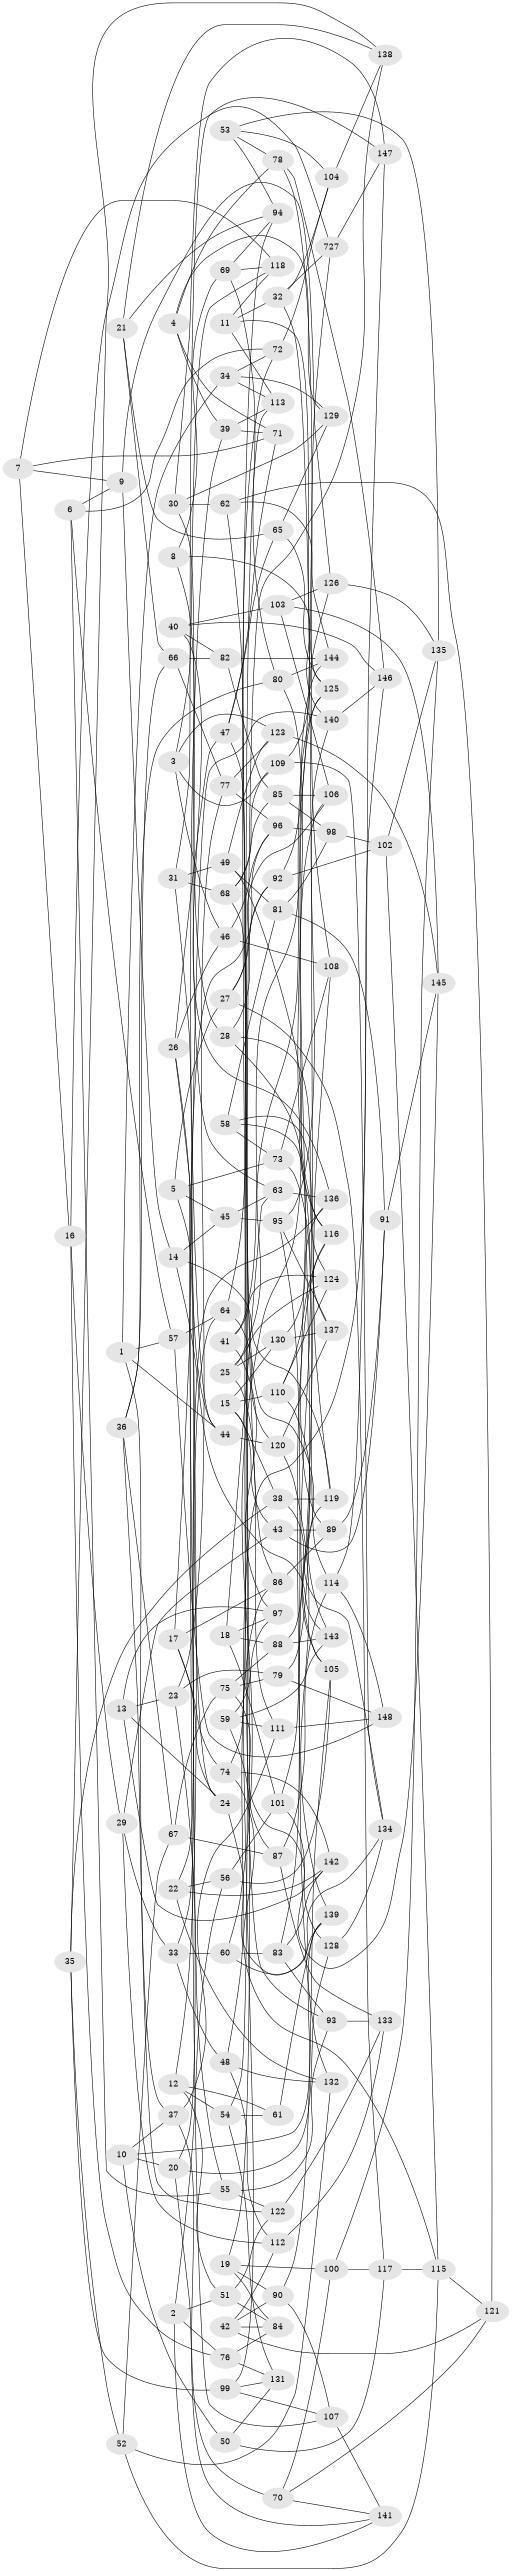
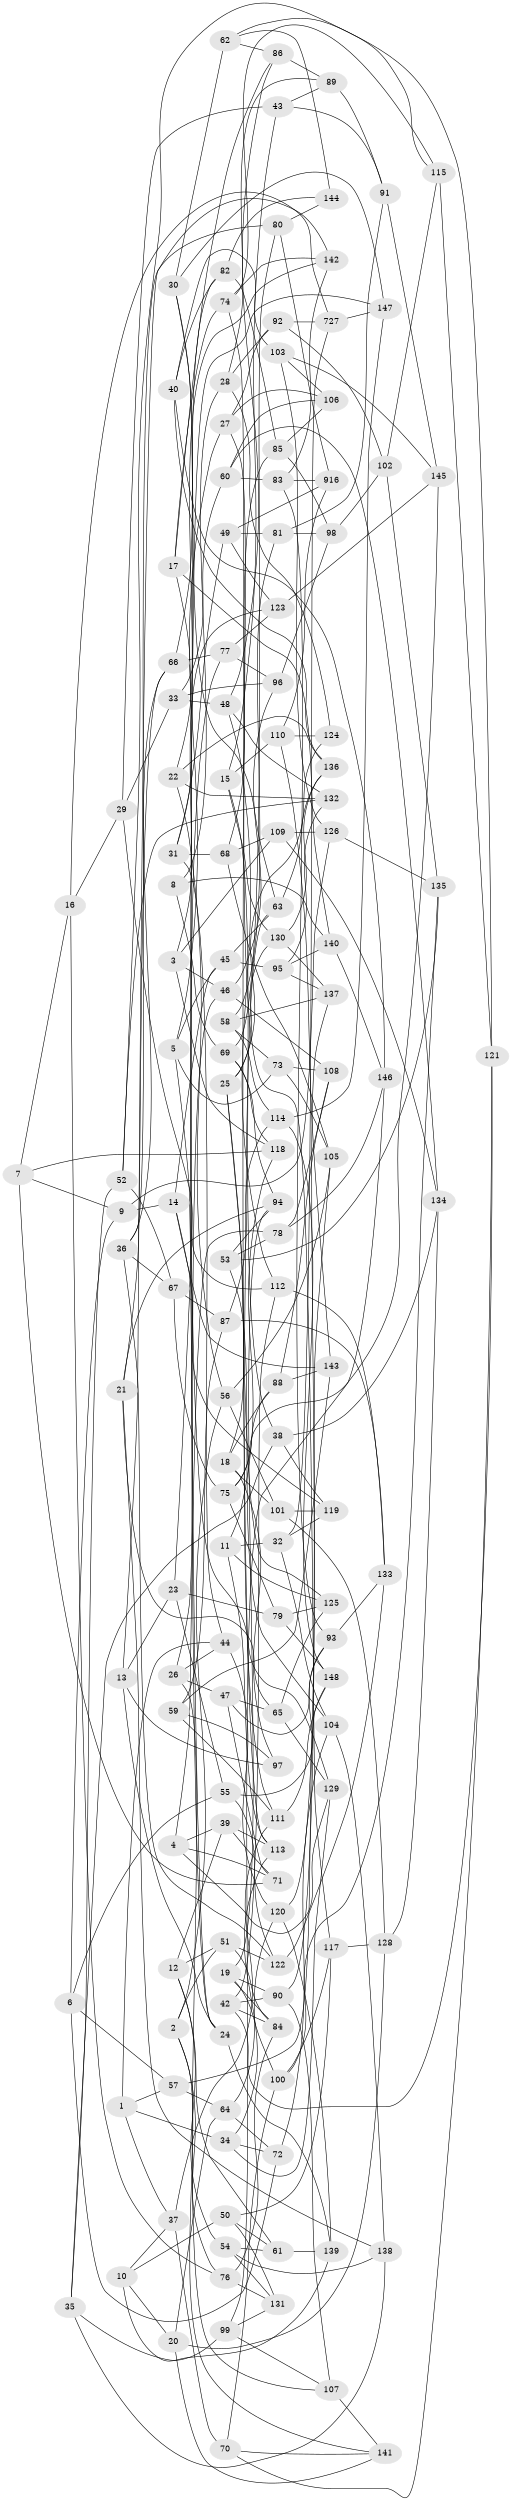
node "116": label "116" -> "916"
node "41": removed
edge "50" -- "61": added
edge "117" -- "115": now "117" -- "128"
